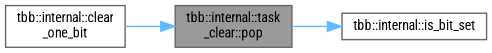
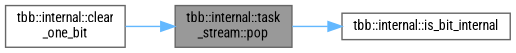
node "tbb::internal::task _clear::pop": label "tbb::internal::task _clear::pop" -> "tbb::internal::task _stream::pop"
node "tbb::internal::is_bit_set": label "tbb::internal::is_bit_set" -> "tbb::internal::is_bit_internal"
